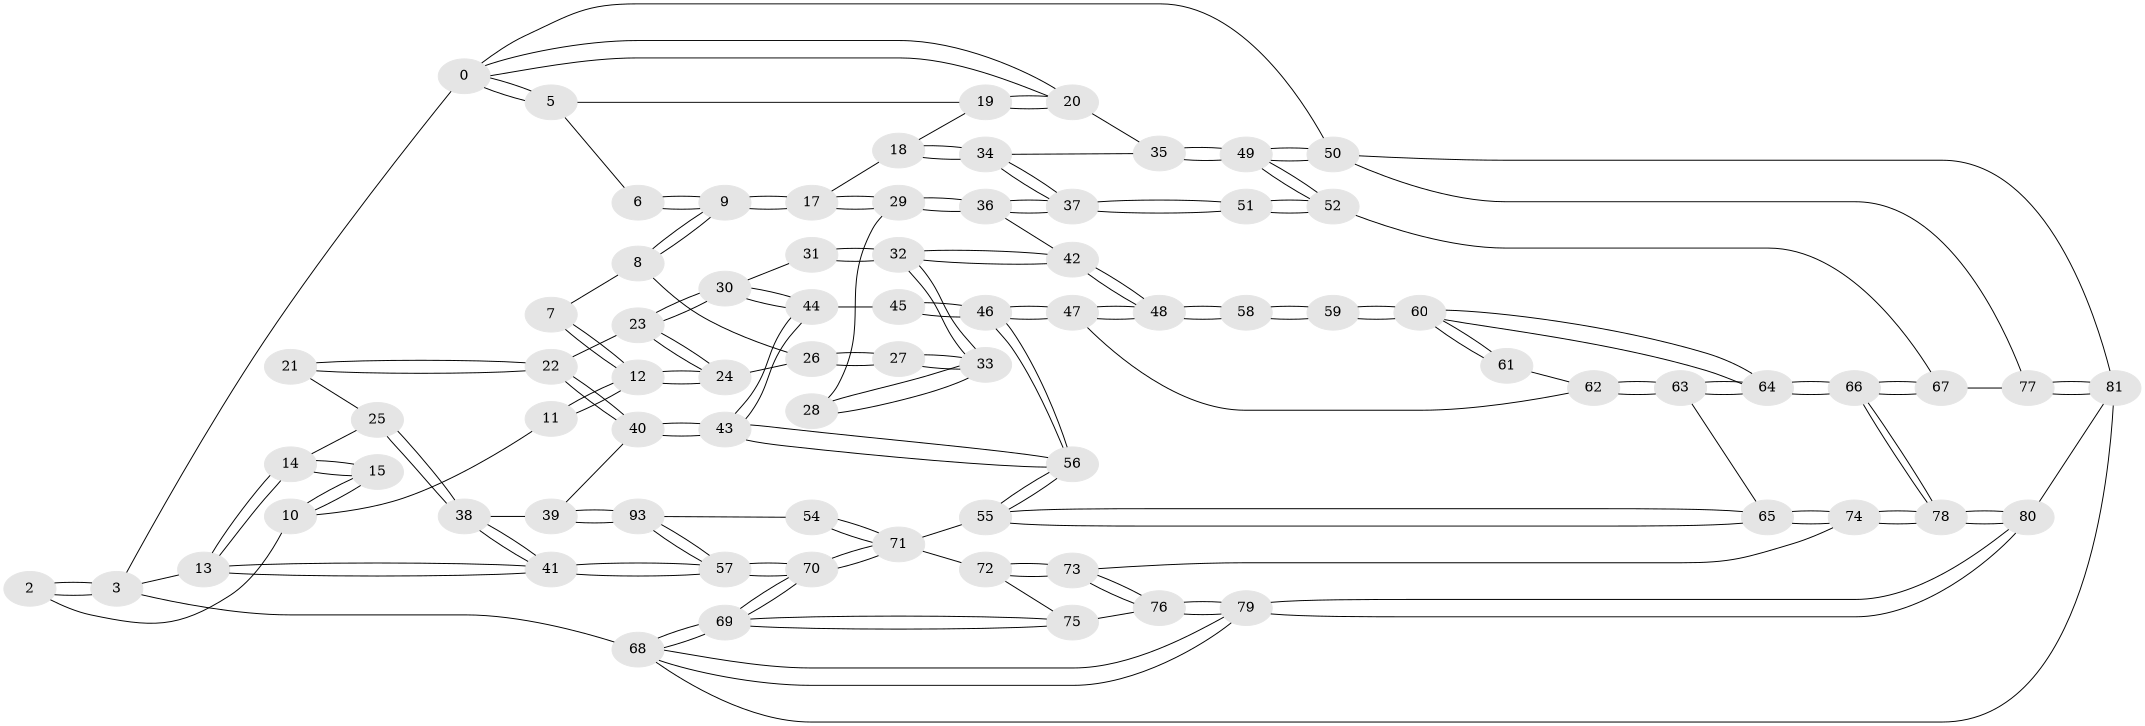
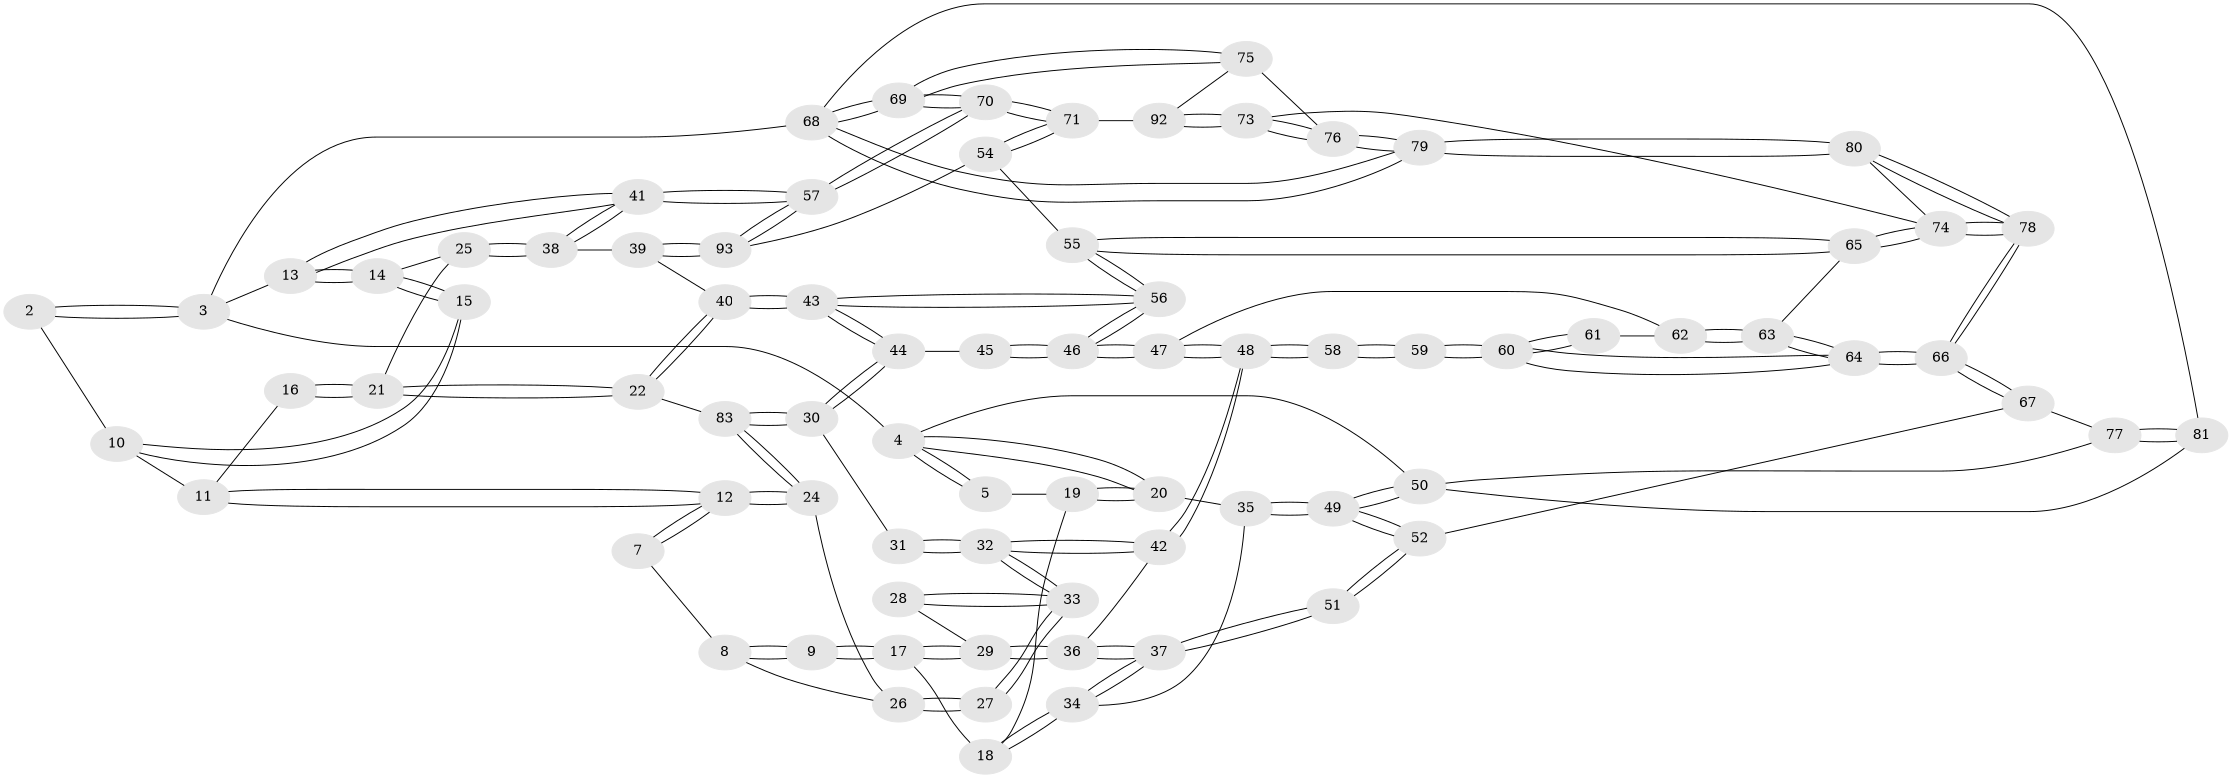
node "0": label "0" -> "4"
node "6": removed
node "23": label "23" -> "83"
node "16": added
edge "81" -- "80": now "74" -- "80"
edge "55" -- "71": now "55" -- "54"
node "72": label "72" -> "92"
